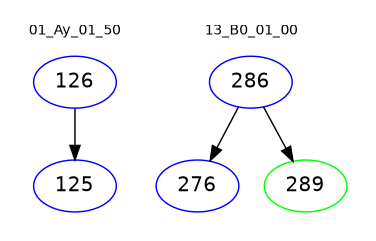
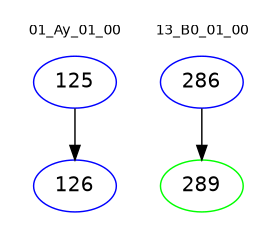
cluster "01_Ay_01_50": label "01_Ay_01_50" -> "01_Ay_01_00"
edge "126" -> "125": reversed
node "276": removed
